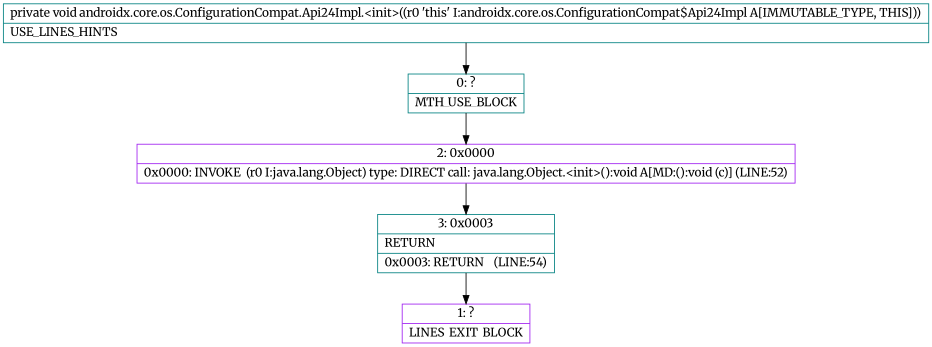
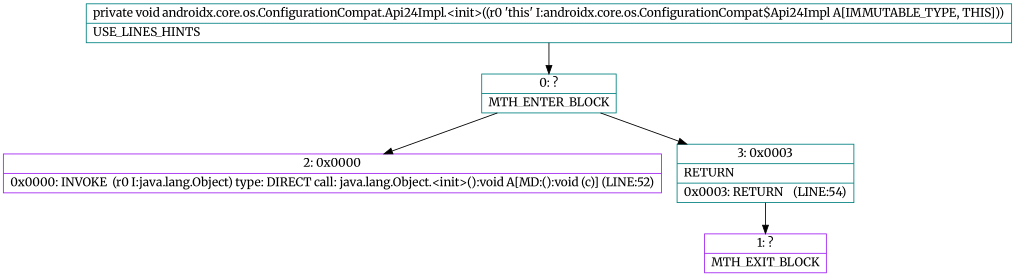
node "0: ?": text "MTH_USE_BLOCK" -> "MTH_ENTER_BLOCK"
edge "2: 0x0000" -> "3: 0x0003": now "0: ?" -> "3: 0x0003"
node "1: ?": text "LINES_EXIT_BLOCK" -> "MTH_EXIT_BLOCK"
